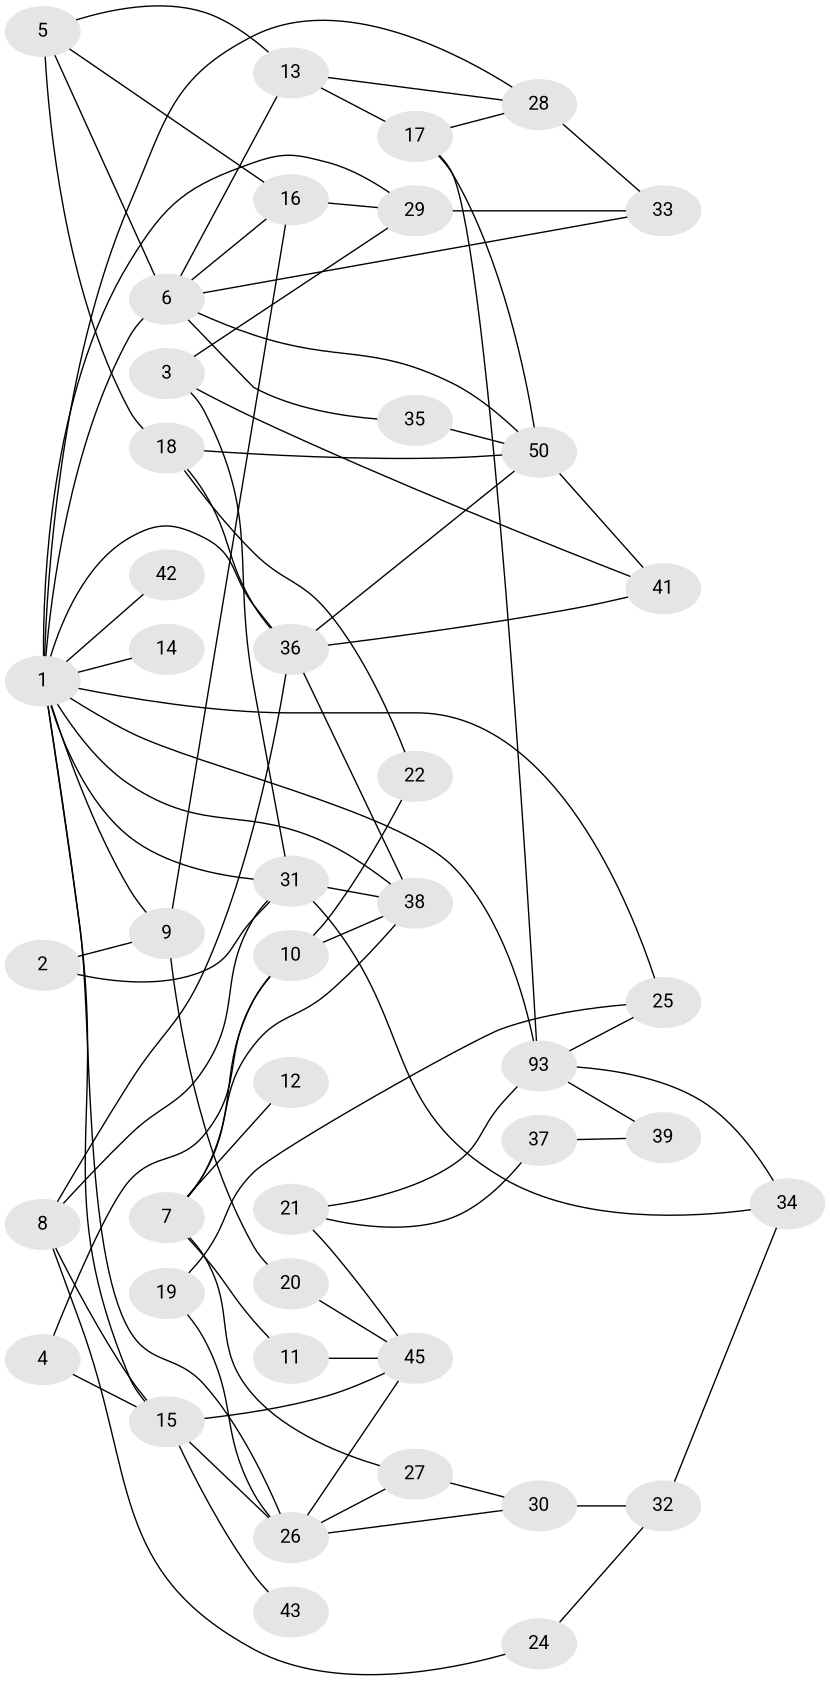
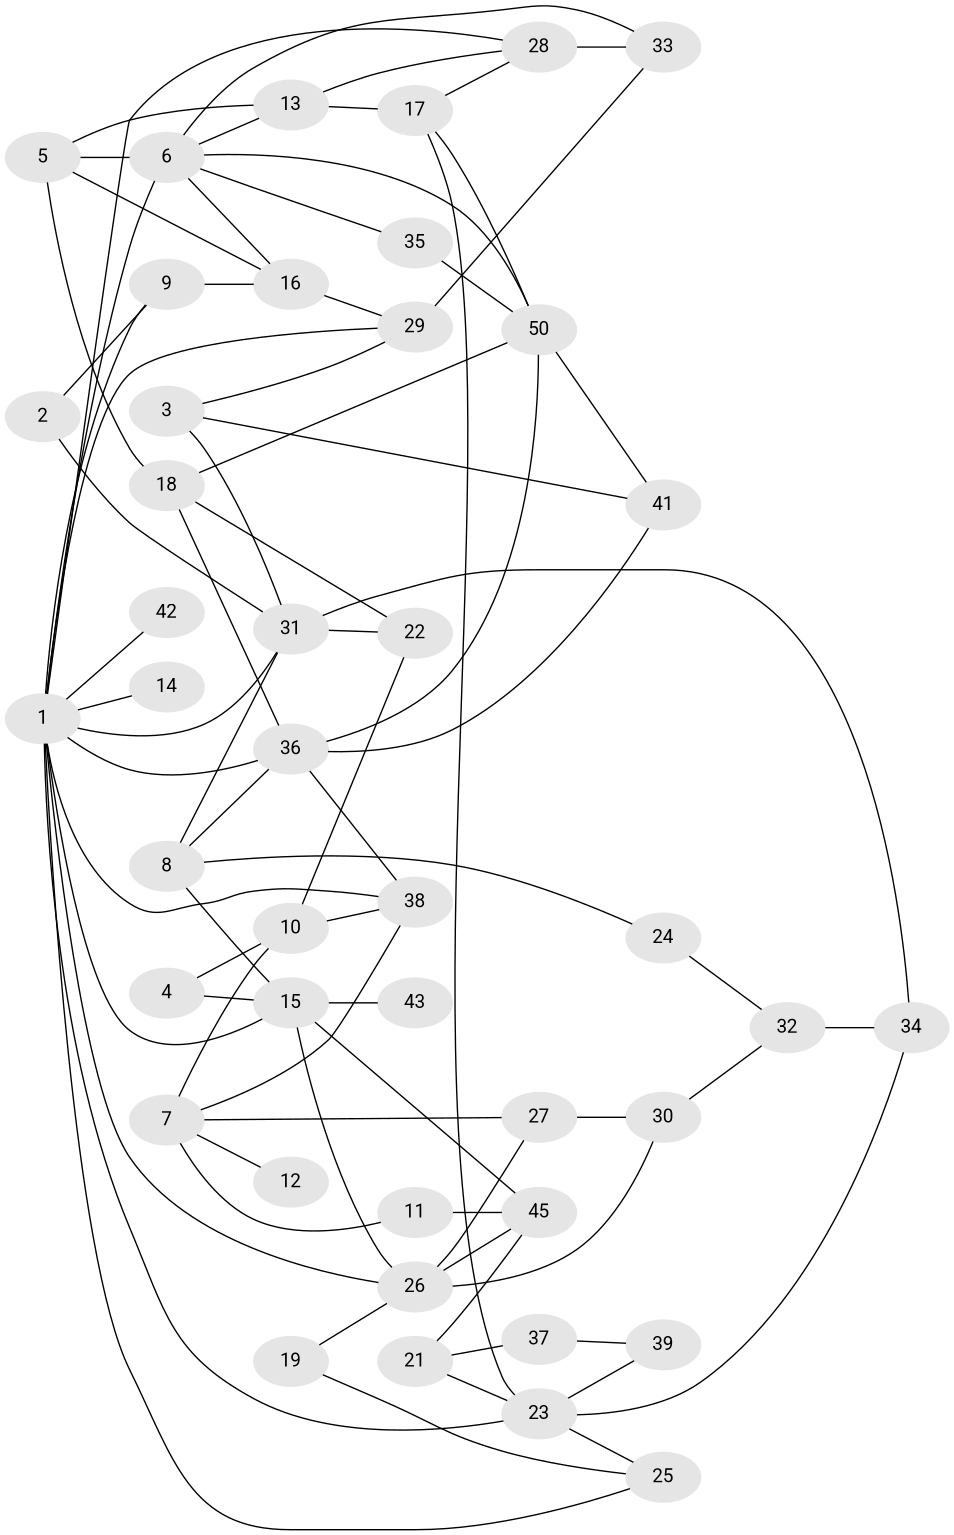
edge "31" -- "38": now "31" -- "22"
node "93": label "93" -> "23"
node "20": removed
